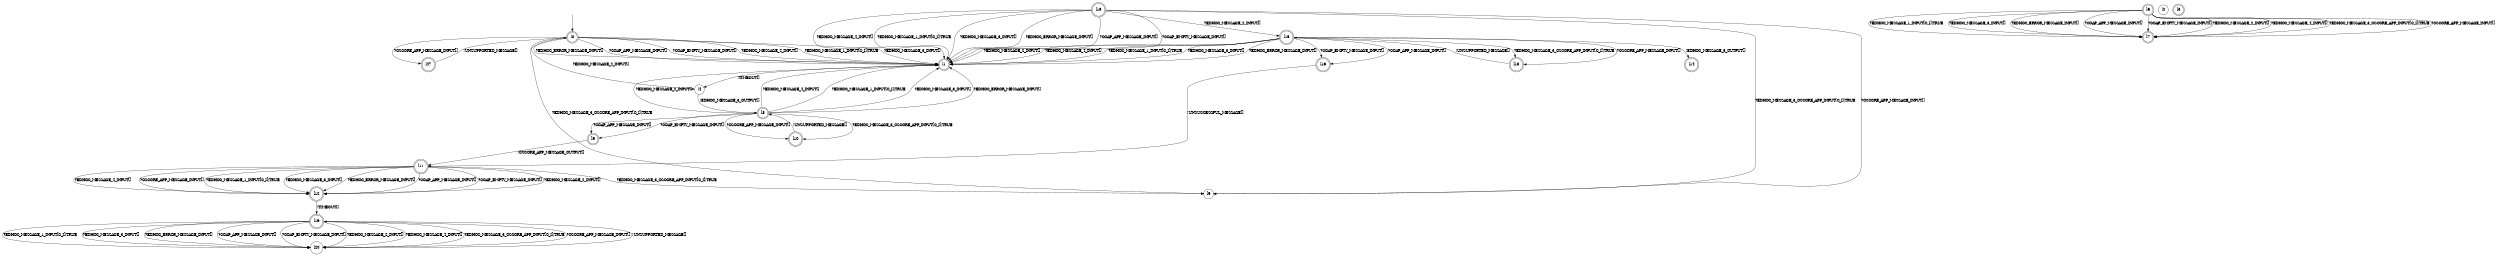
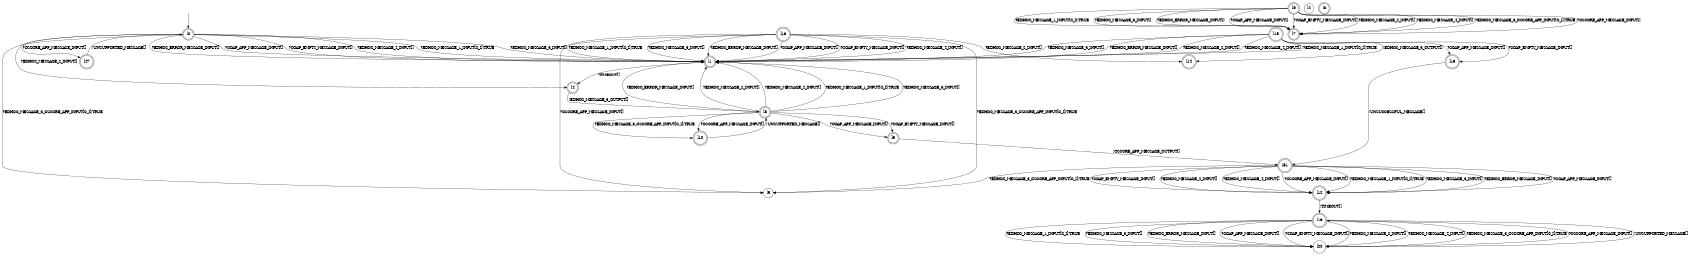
edge "l13" -> "l15": now "l13" -> "l14"
node "l18": removed
node "l4": shape circle -> doublecircle
node "l11": label "l11" -> "l51"
